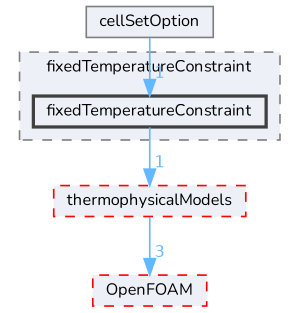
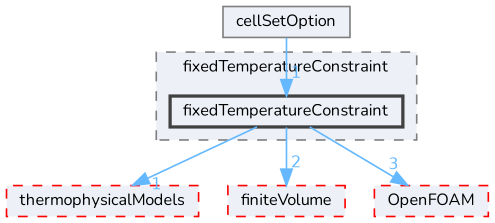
node "finiteVolume": added
edge "thermophysicalModels" -> "OpenFOAM": now "fixedTemperatureConstraint" -> "OpenFOAM"
